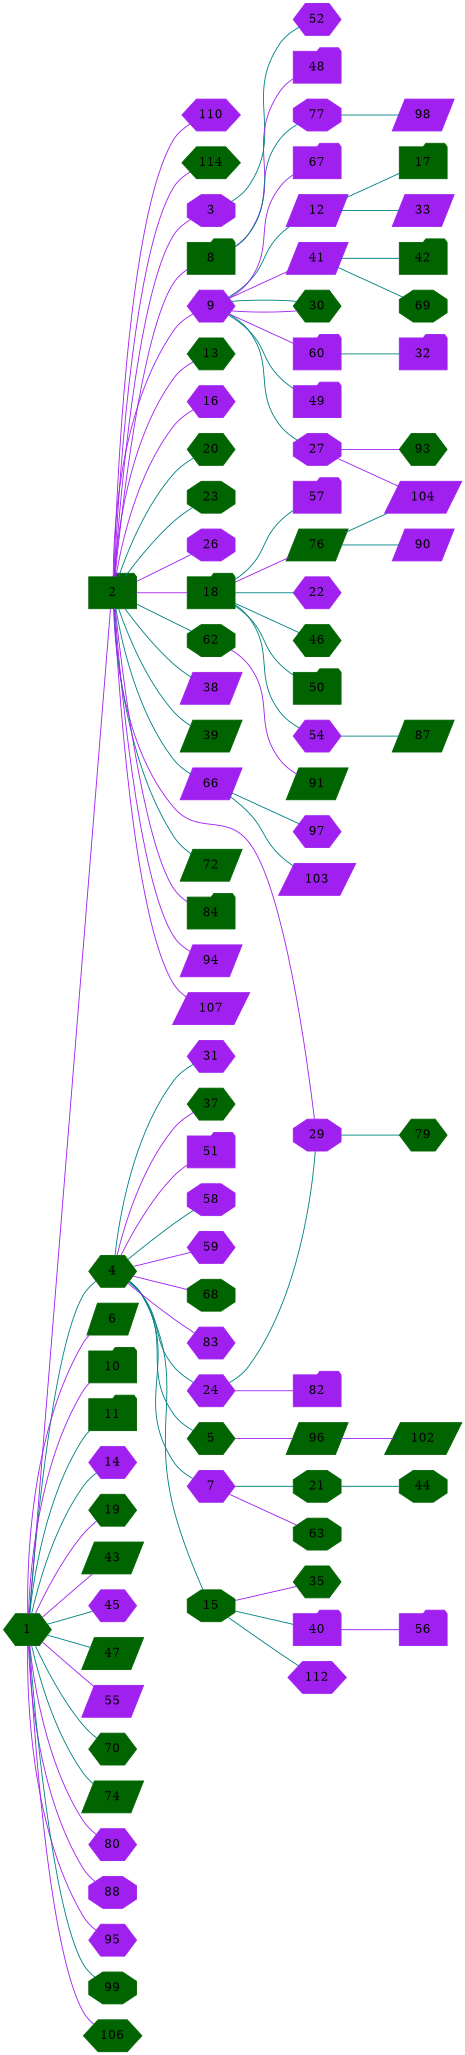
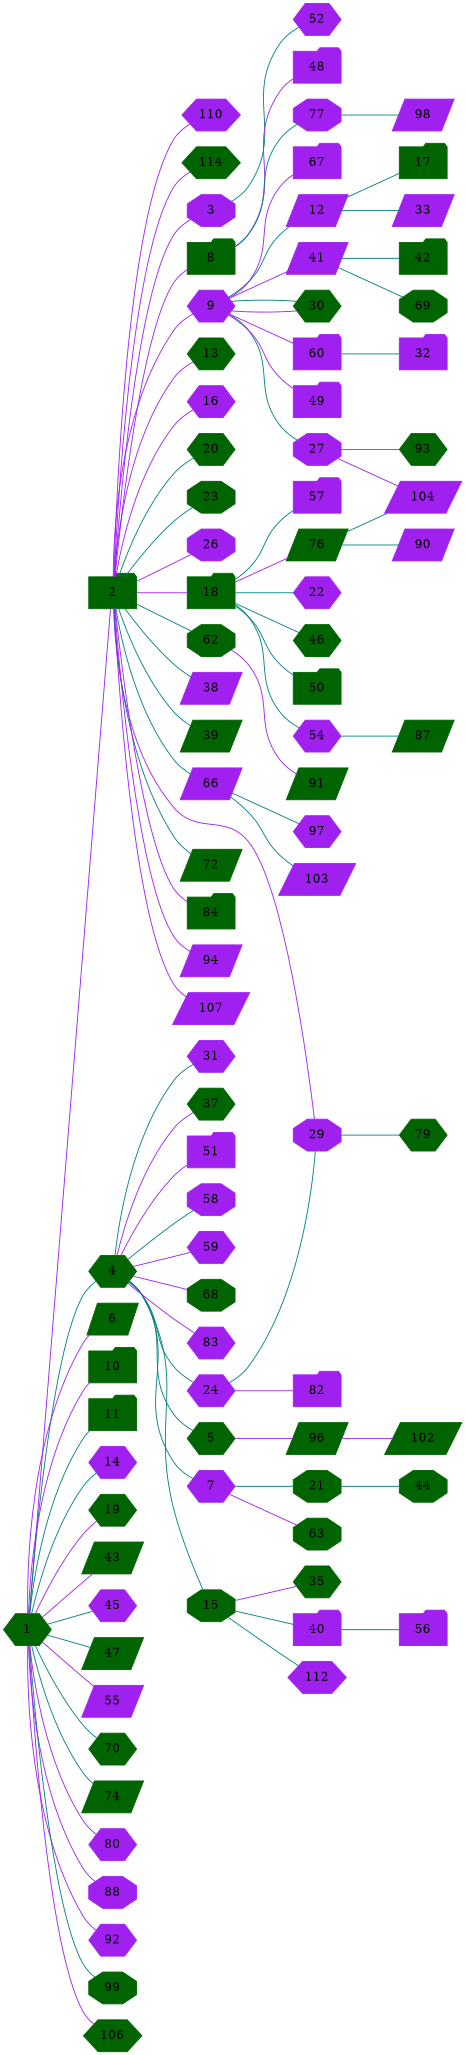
edge "9" -- "49": color teal -> purple
edge "40" -- "56": color purple -> teal
node "95": label "95" -> "92"
